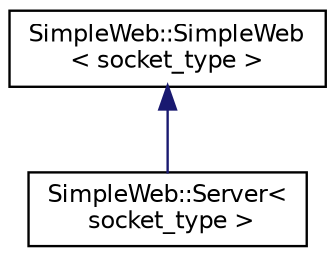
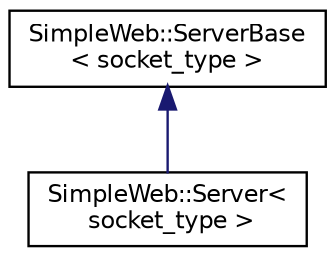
node "SimpleWeb::SimpleWeb < socket_type >": label "SimpleWeb::SimpleWeb < socket_type >" -> "SimpleWeb::ServerBase < socket_type >"
